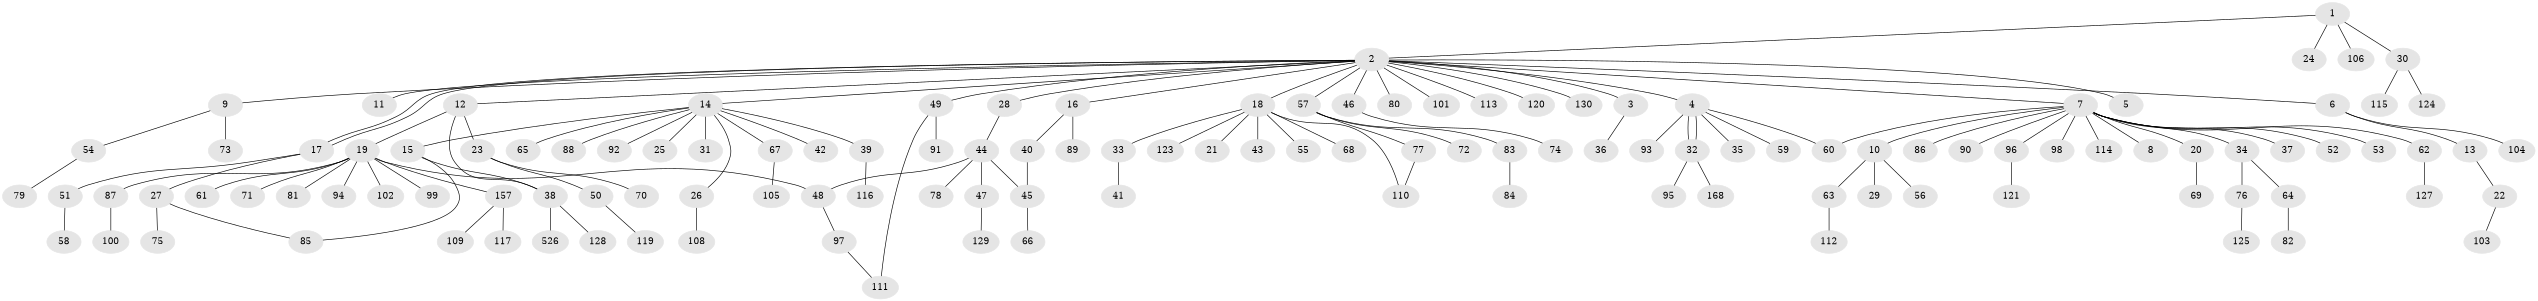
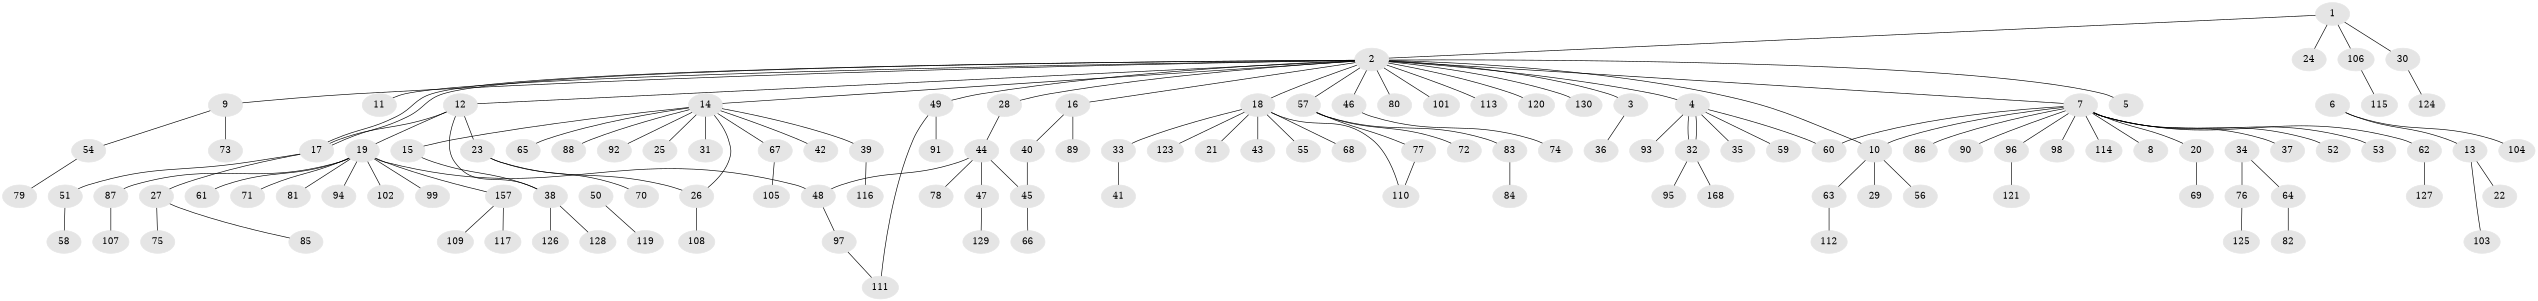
edge "2" -- "6": now "2" -- "10"
edge "30" -- "115": now "106" -- "115"
edge "12" -- "17": added
edge "7" -- "34": removed
edge "23" -- "50": now "23" -- "26"
edge "22" -- "103": now "13" -- "103"
edge "15" -- "85": removed
node "100": label "100" -> "107"
node "526": label "526" -> "126"
